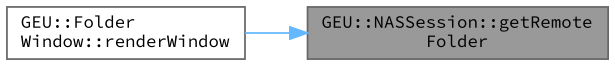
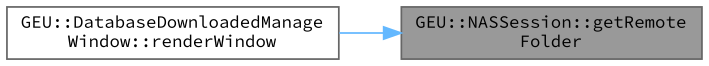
node "GEU::Folder Window::renderWindow": label "GEU::Folder Window::renderWindow" -> "GEU::DatabaseDownloadedManage Window::renderWindow"
